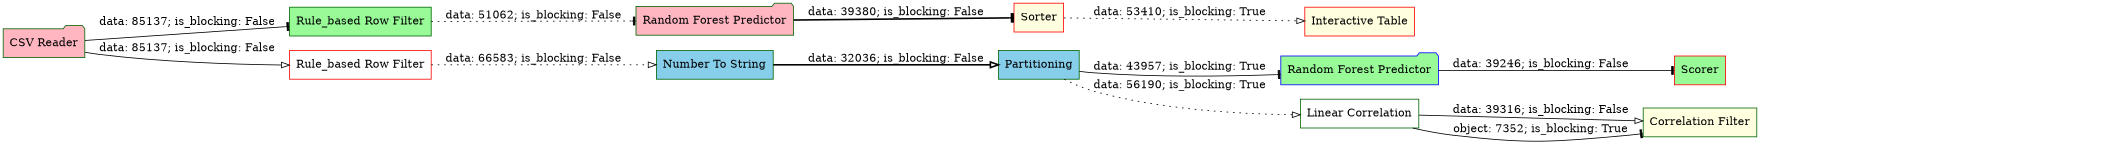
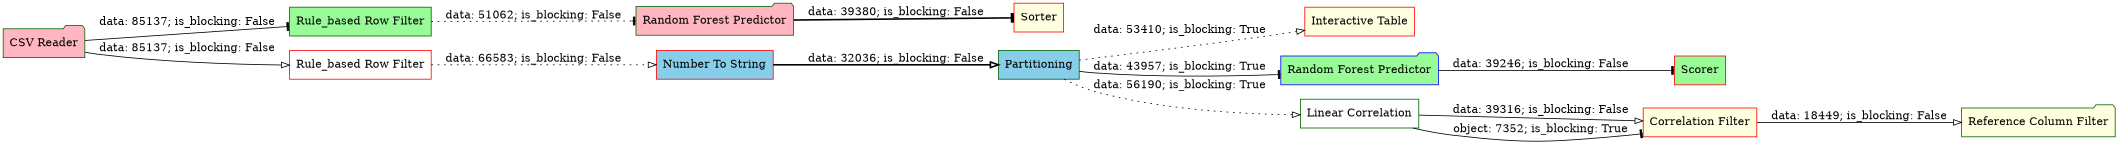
edge "Sorter" -> "Interactive Table": now "Partitioning" -> "Interactive Table"
node "Number To String": color darkgreen -> red
node "Correlation Filter": color darkgreen -> red
node "Reference Column Filter": added
